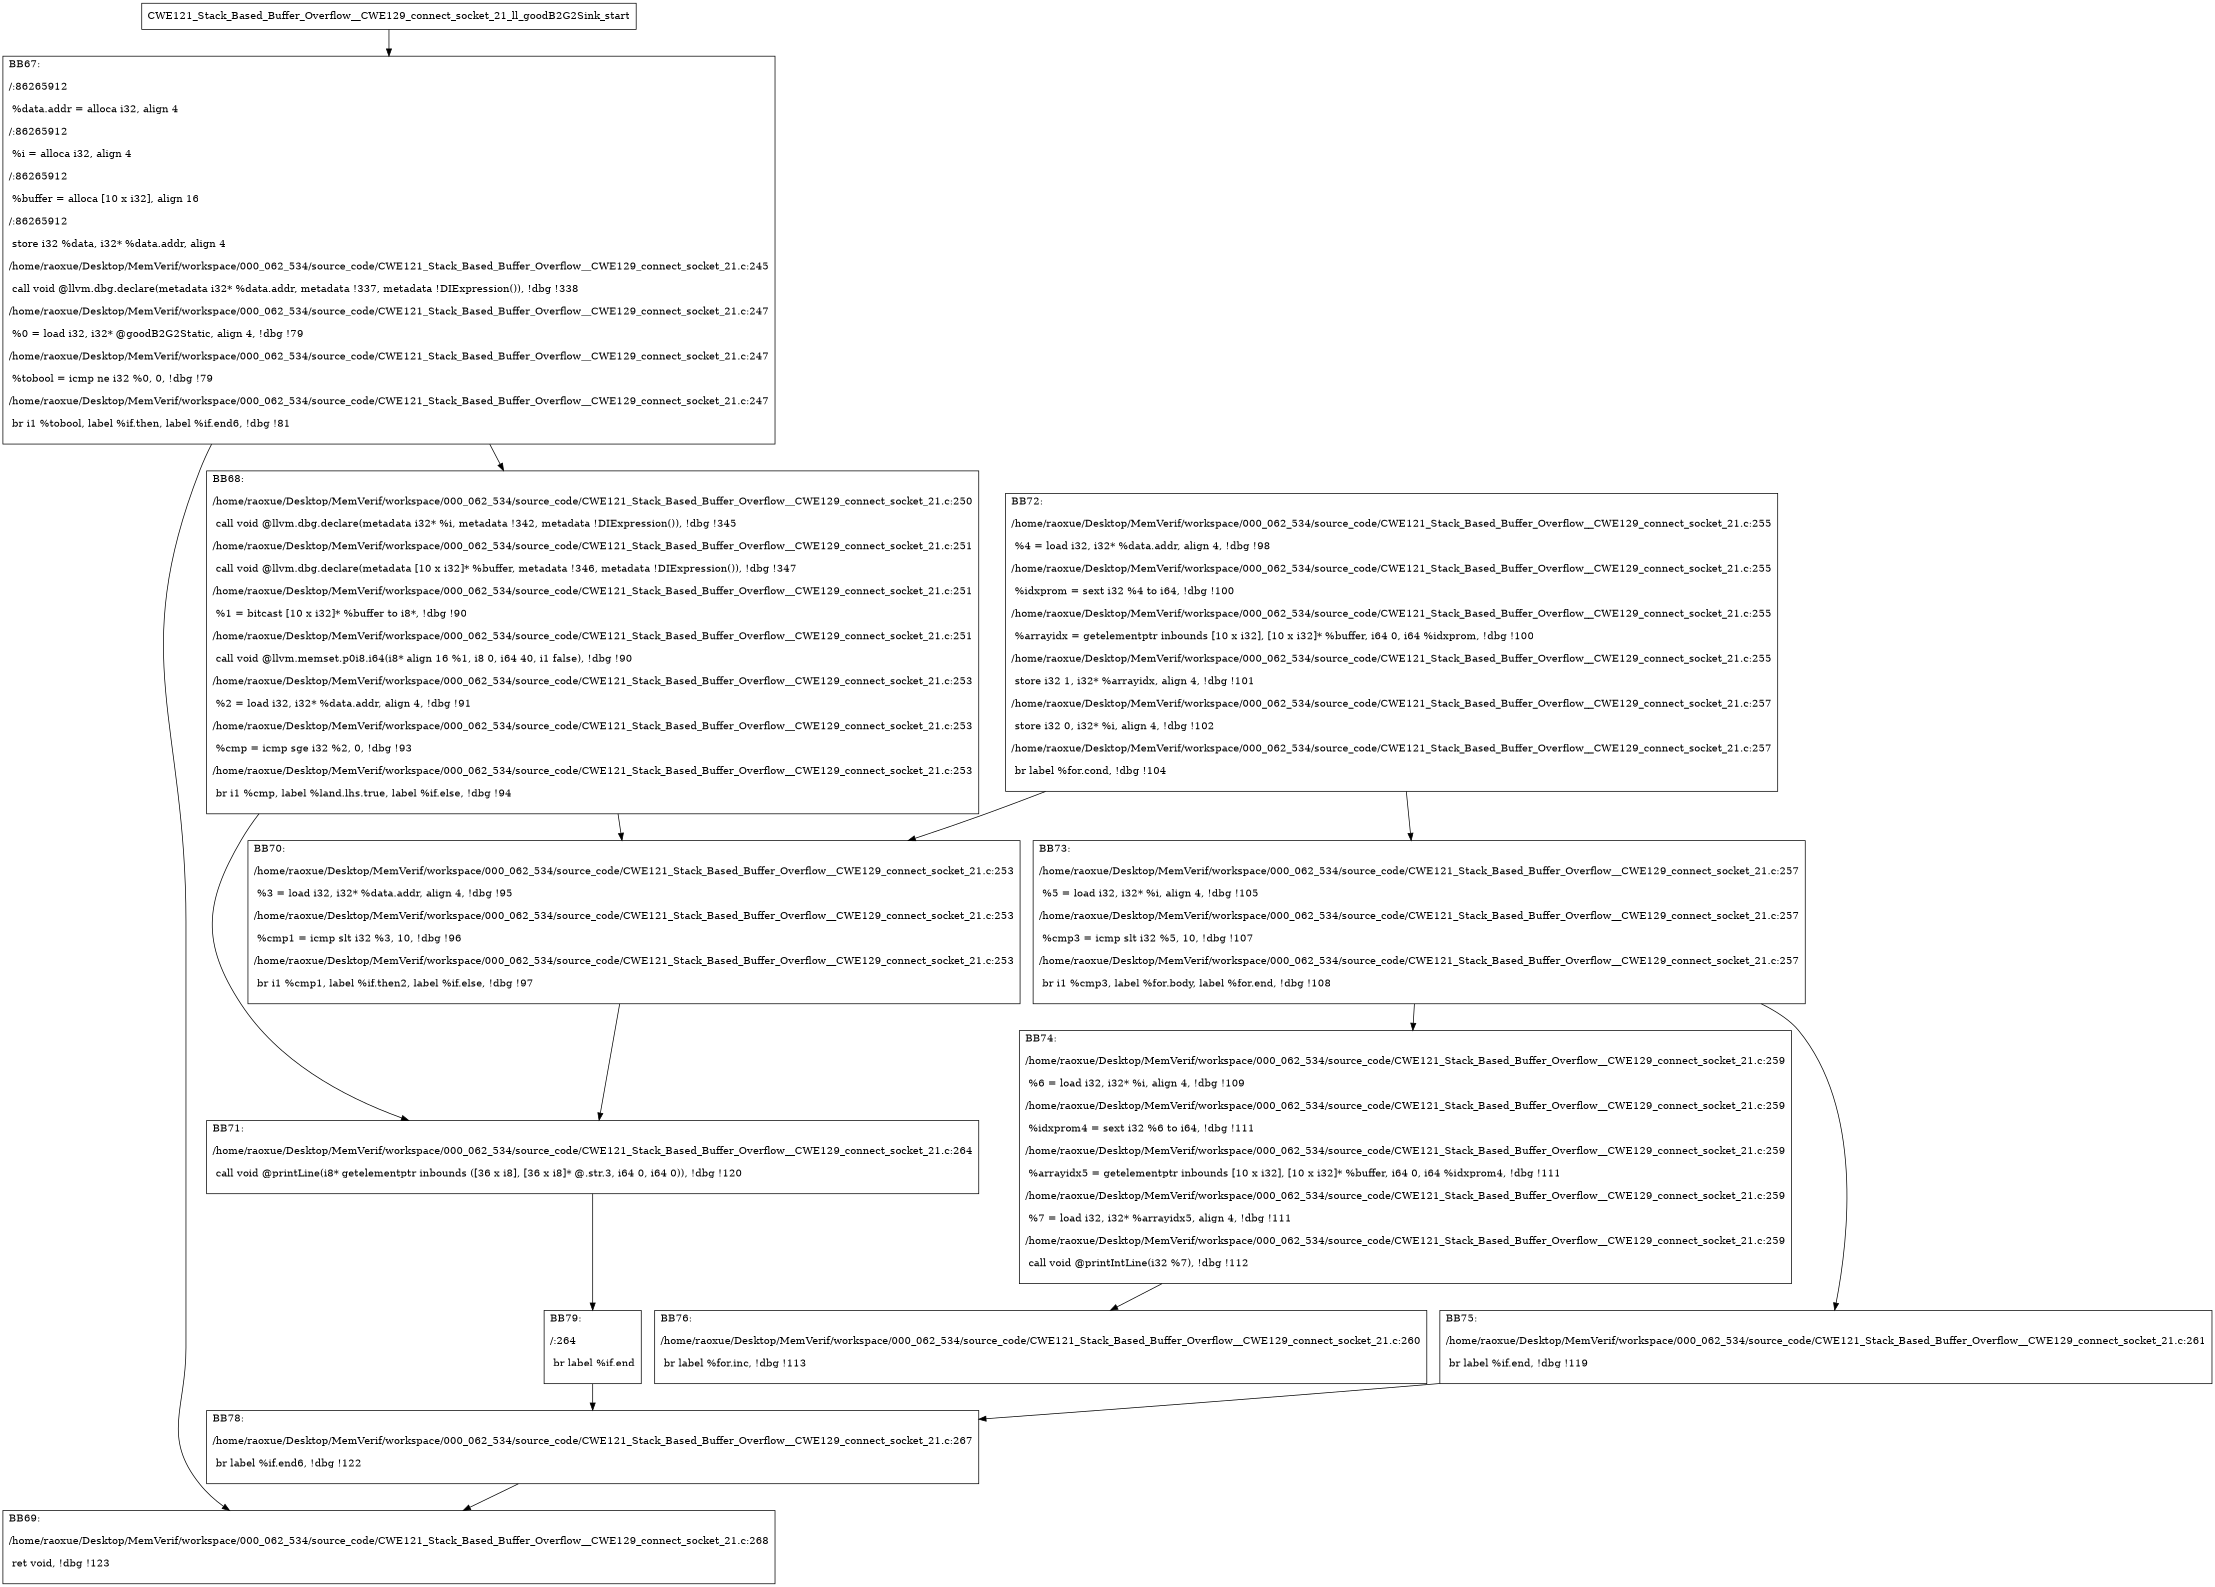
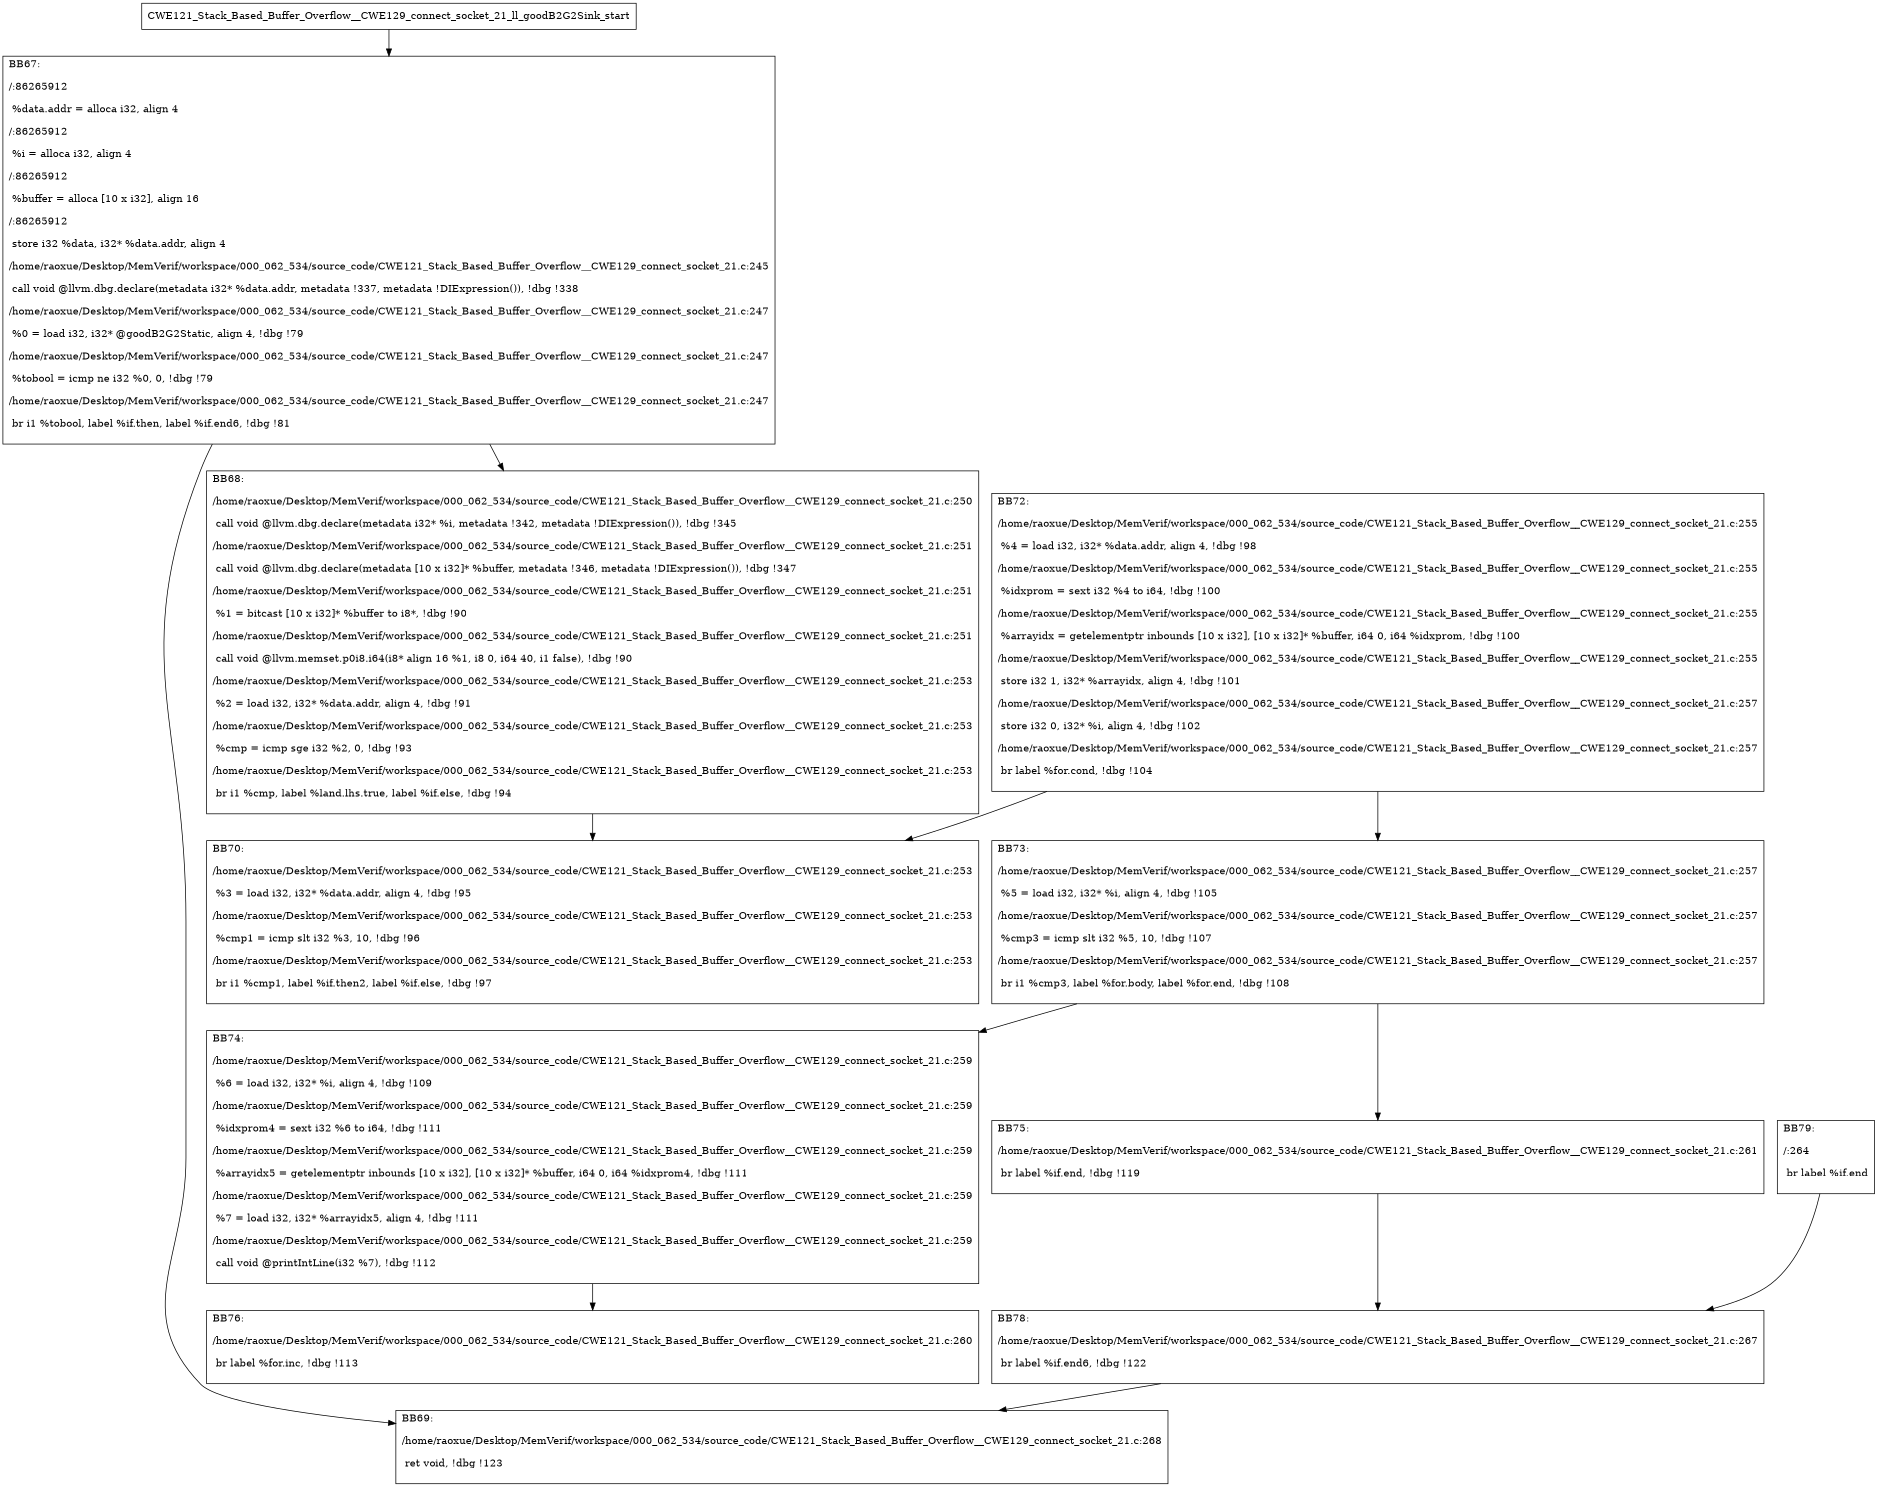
node "BB71:": removed
